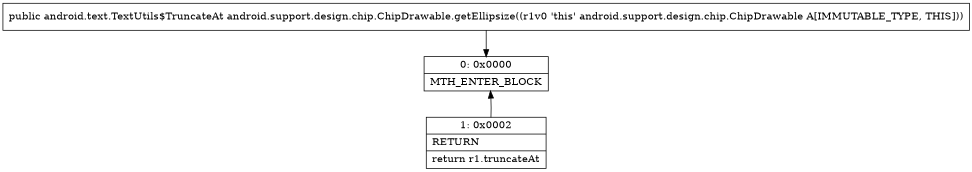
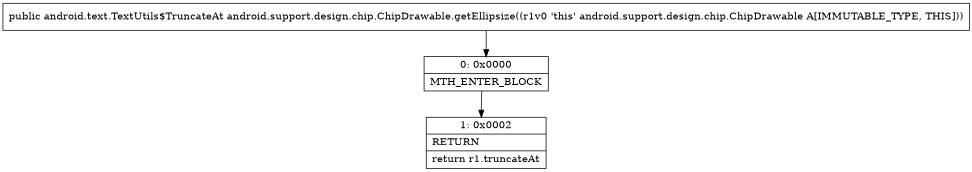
edge "1: 0x0002" -> "0: 0x0000": reversed
